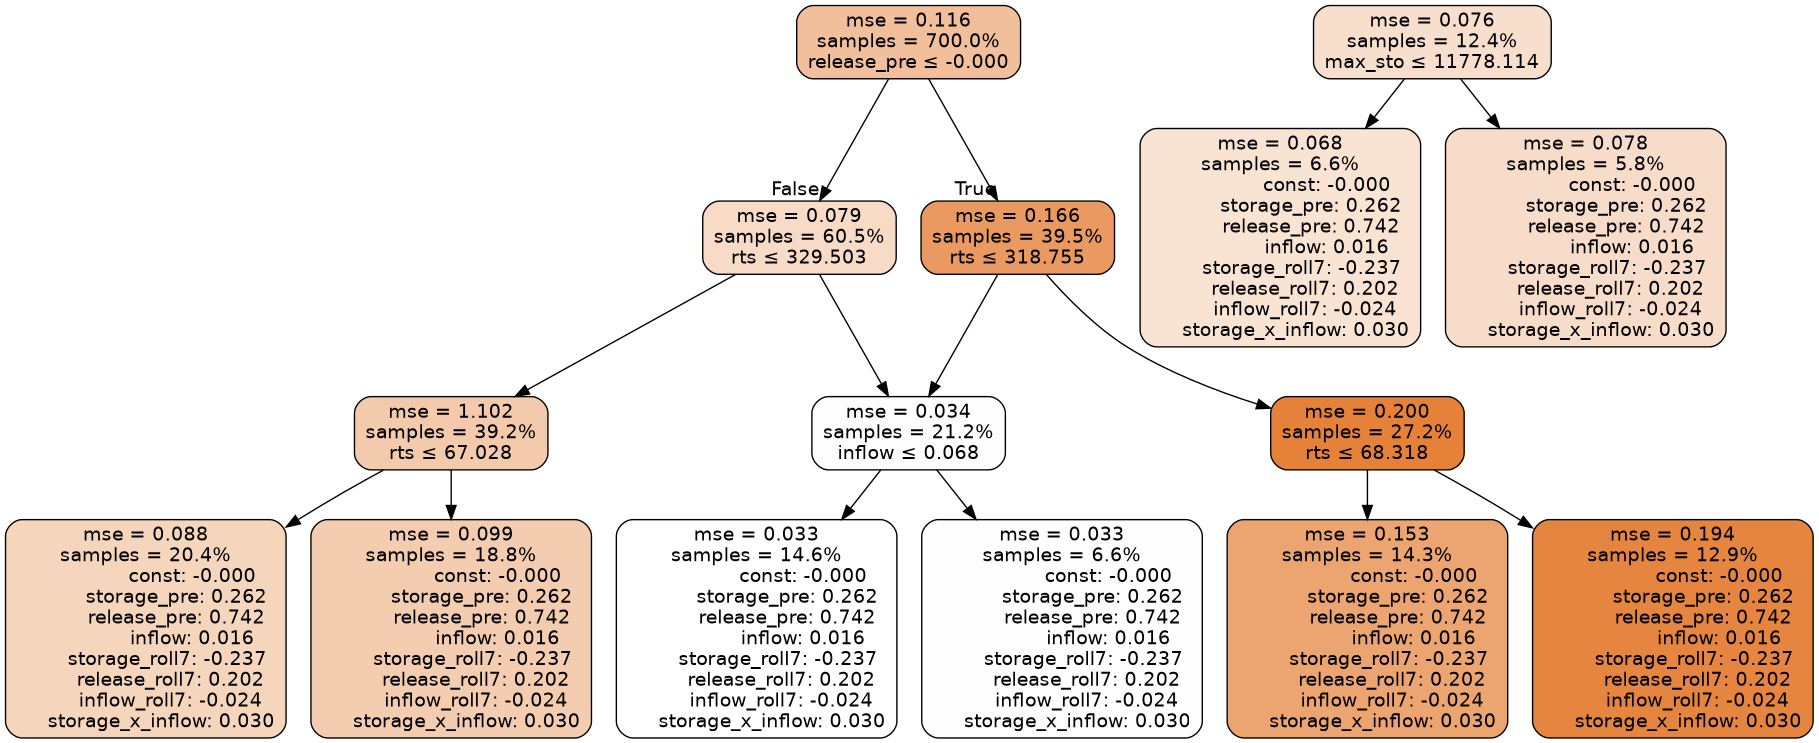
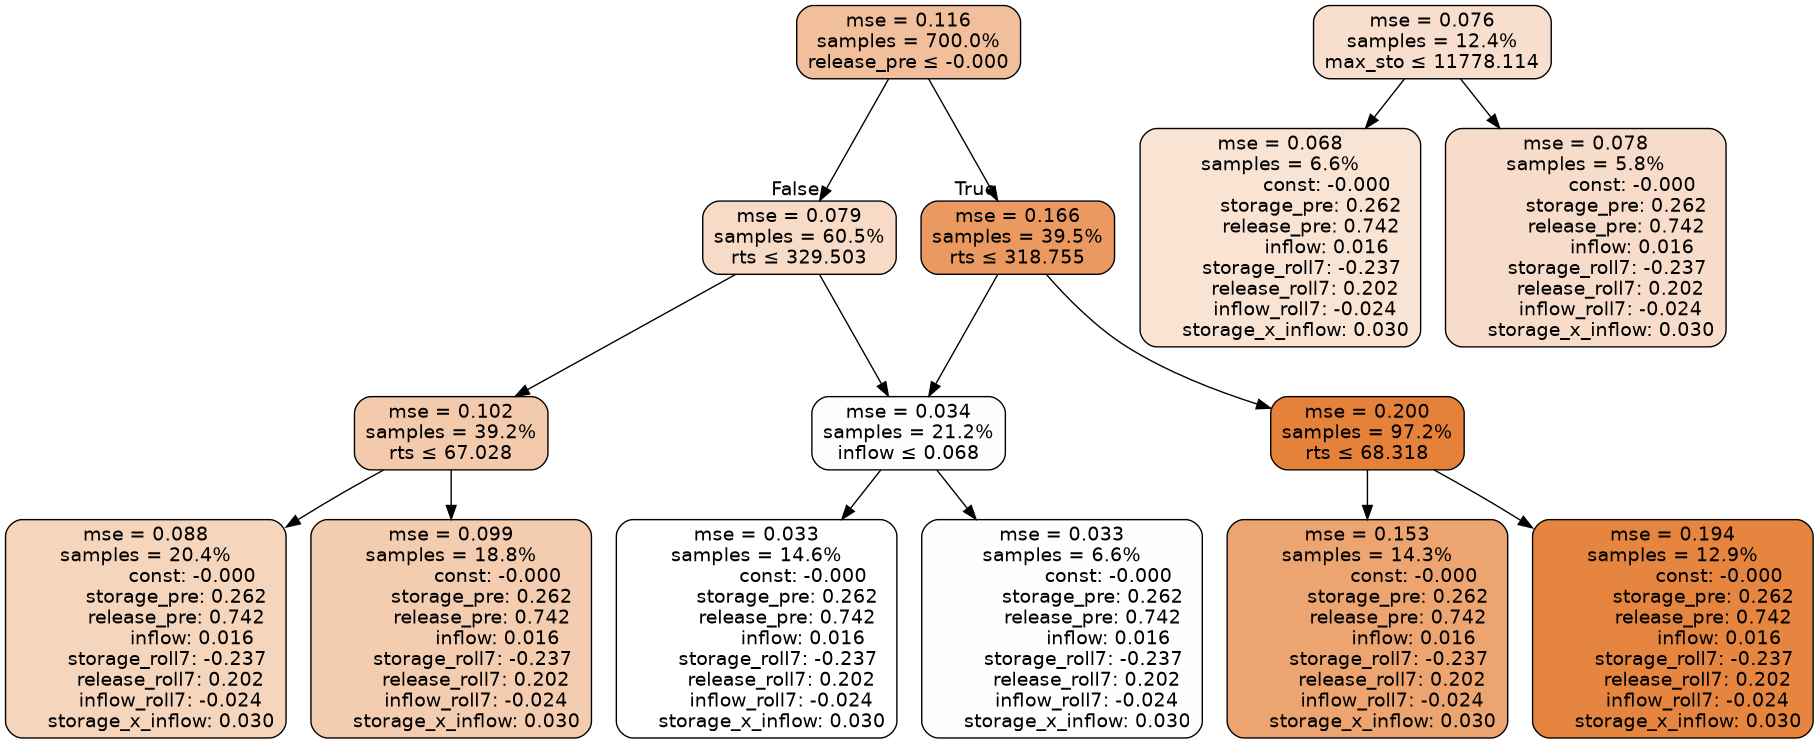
node "mse = 1.102 samples = 39.2% rts ≤ 67.028": label "mse = 1.102 samples = 39.2% rts ≤ 67.028" -> "mse = 0.102 samples = 39.2% rts ≤ 67.028"
node "mse = 0.200 samples = 27.2% rts ≤ 68.318": label "mse = 0.200 samples = 27.2% rts ≤ 68.318" -> "mse = 0.200 samples = 97.2% rts ≤ 68.318"
